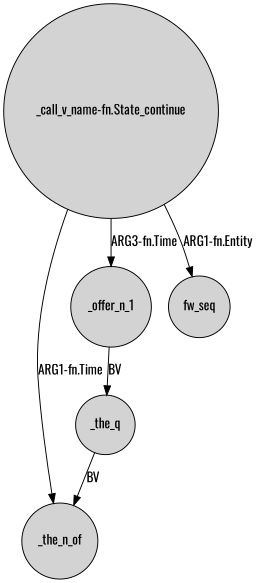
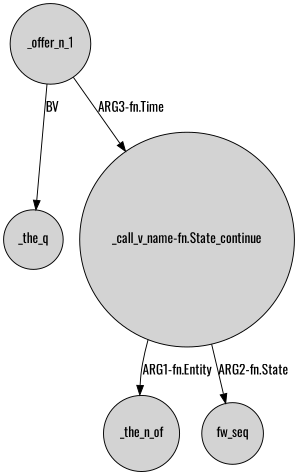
edge "_call_v_name-fn.State_continue" -> "_offer_n_1": reversed
edge "_call_v_name-fn.State_continue" -> "fw_seq": label "ARG1-fn.Entity" -> "ARG2-fn.State"
edge "_call_v_name-fn.State_continue" -> "_the_n_of": label "ARG1-fn.Time" -> "ARG1-fn.Entity"
edge "_the_q" -> "_the_n_of": removed, label "BV"
